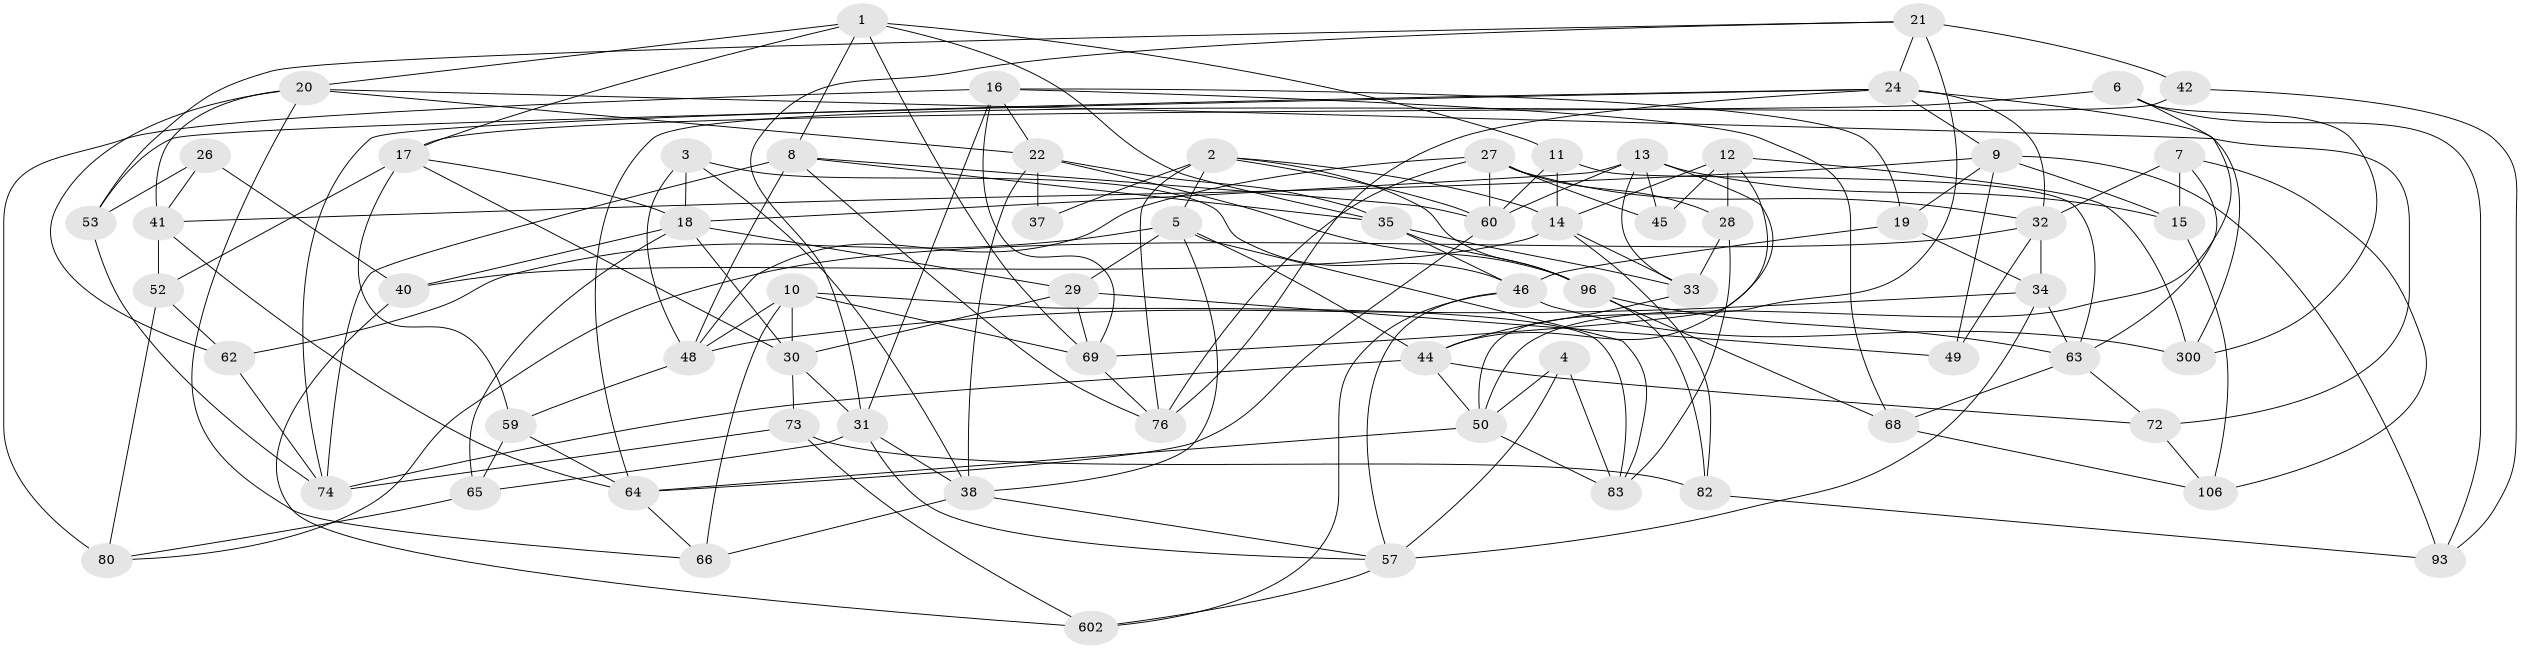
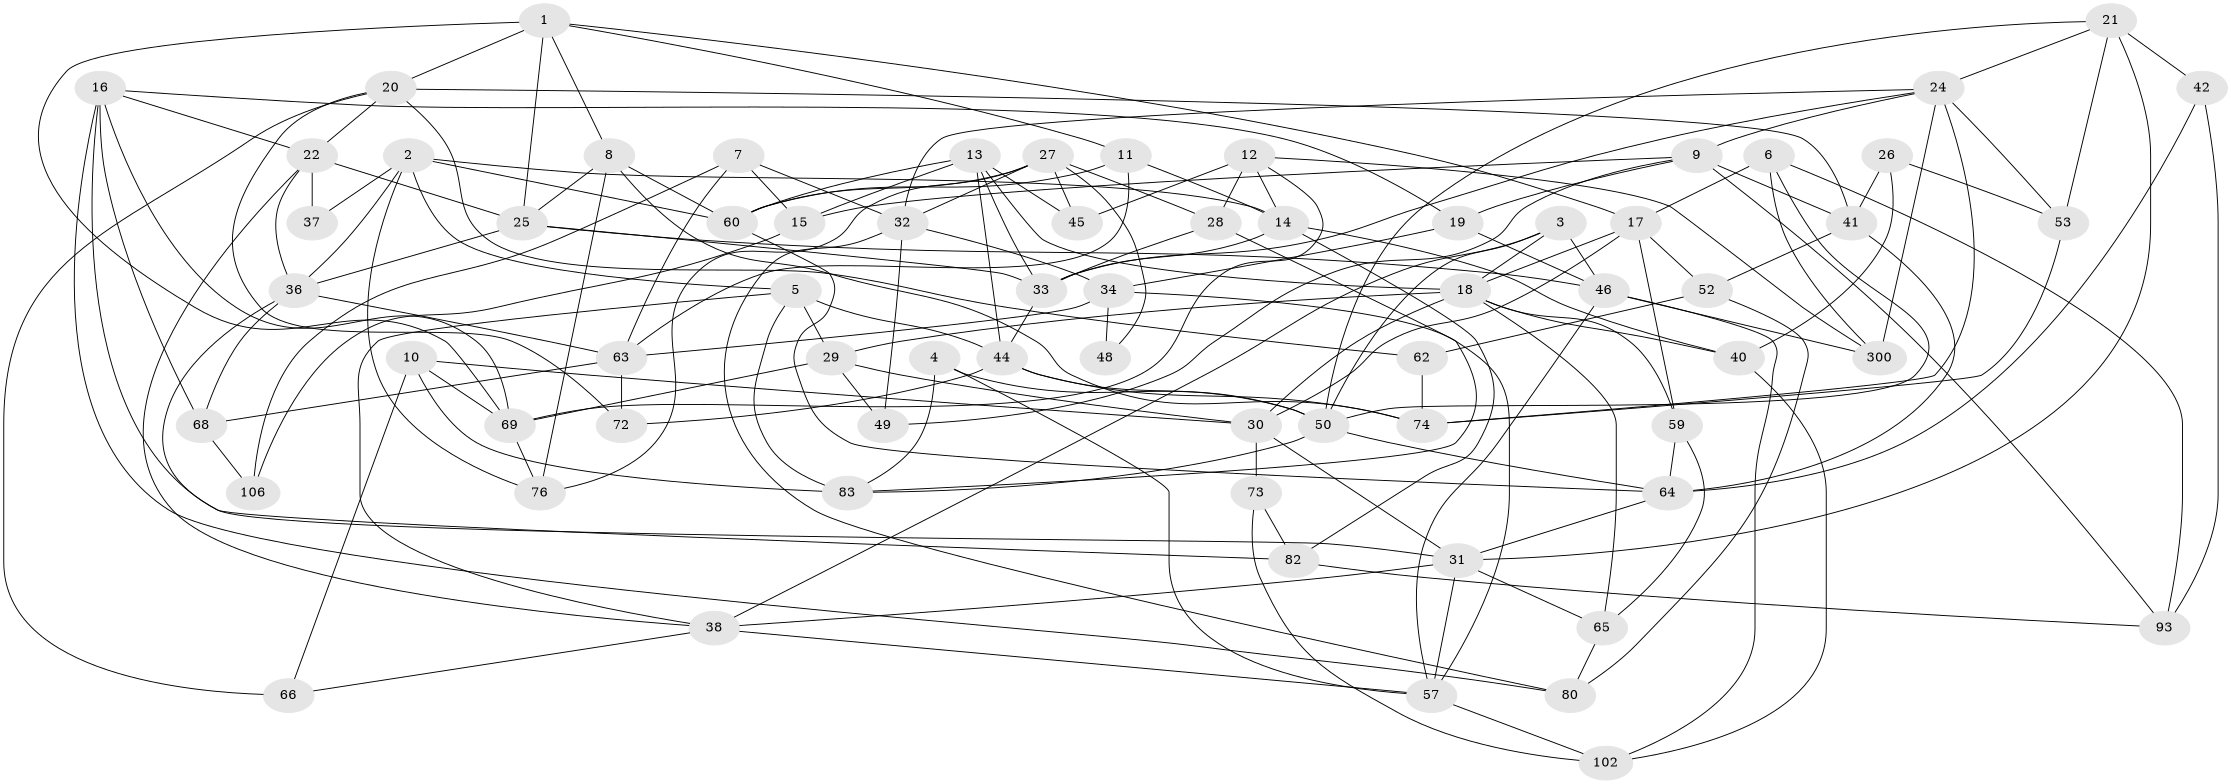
edge "24" -- "76": now "24" -- "33"
node "35": label "35" -> "25"
edge "5" -- "62": removed
edge "8" -- "48": removed
edge "3" -- "48": now "3" -- "50"
node "96": label "96" -> "36"
edge "10" -- "48": removed
edge "48" -- "59": now "18" -- "59"
edge "73" -- "74": removed
edge "72" -- "106": removed
edge "64" -- "66": now "64" -- "31"
node "602": label "602" -> "102"
